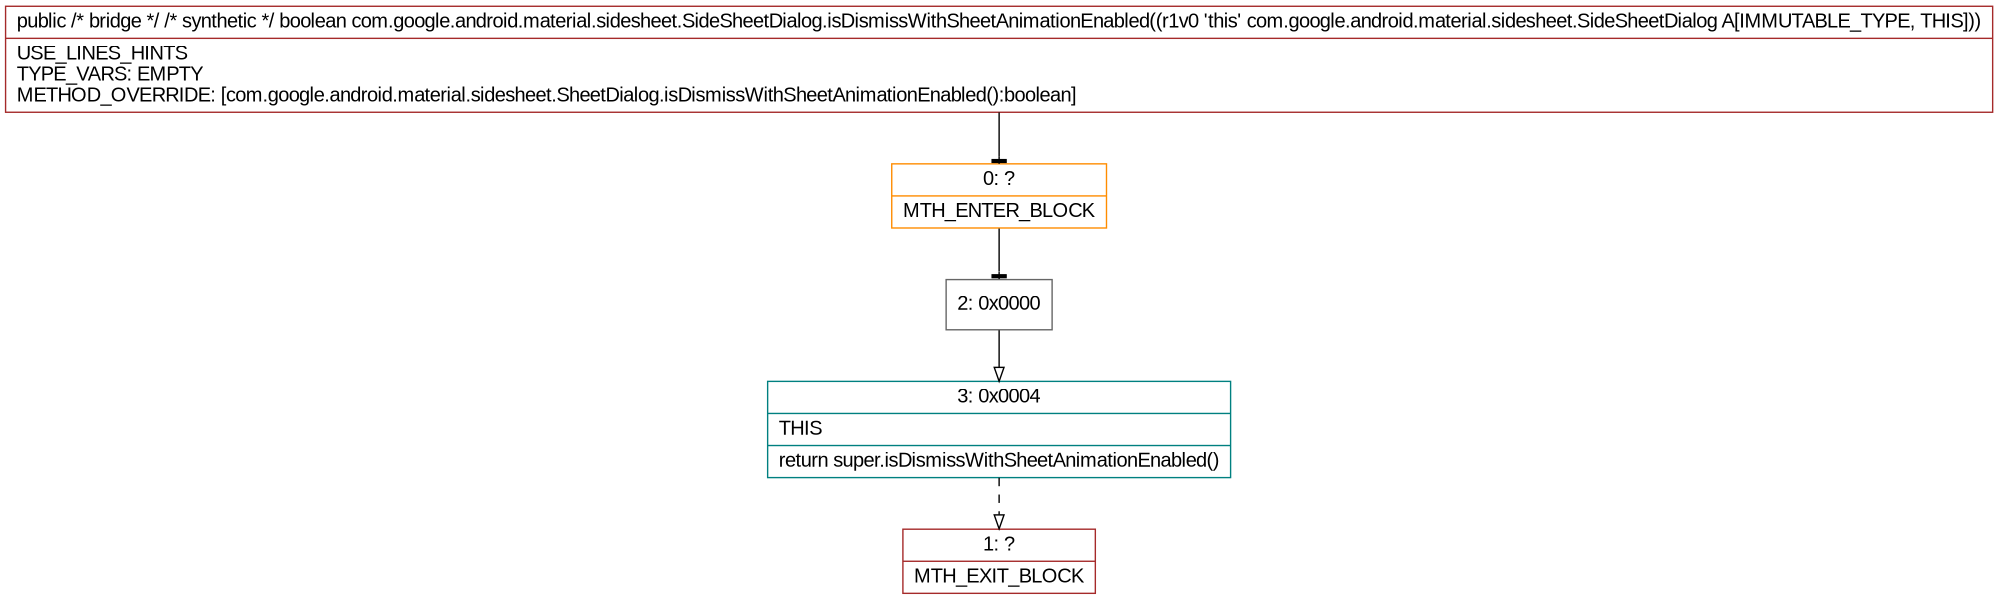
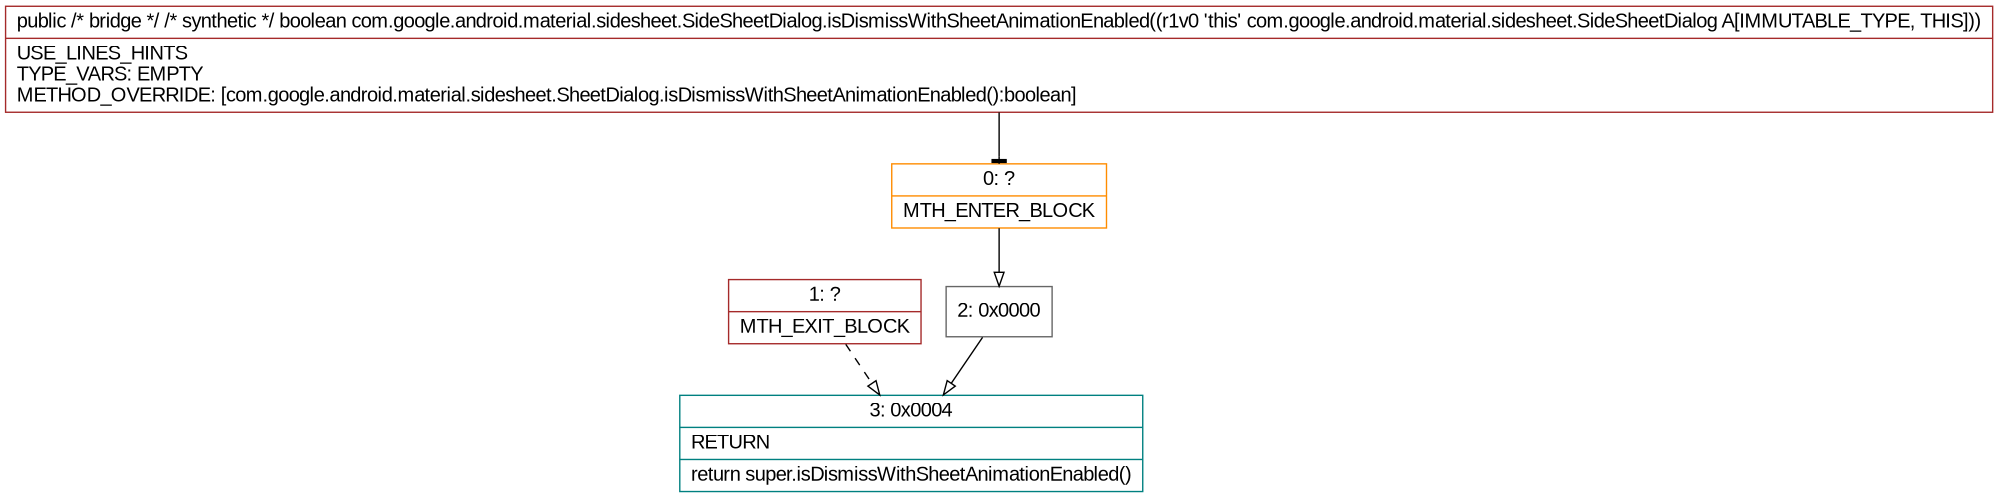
edge "0: ?" -> "2: 0x0000": arrowhead tee -> onormal
node "3: 0x0004": text "THIS" -> "RETURN"
edge "3: 0x0004" -> "1: ?": reversed
